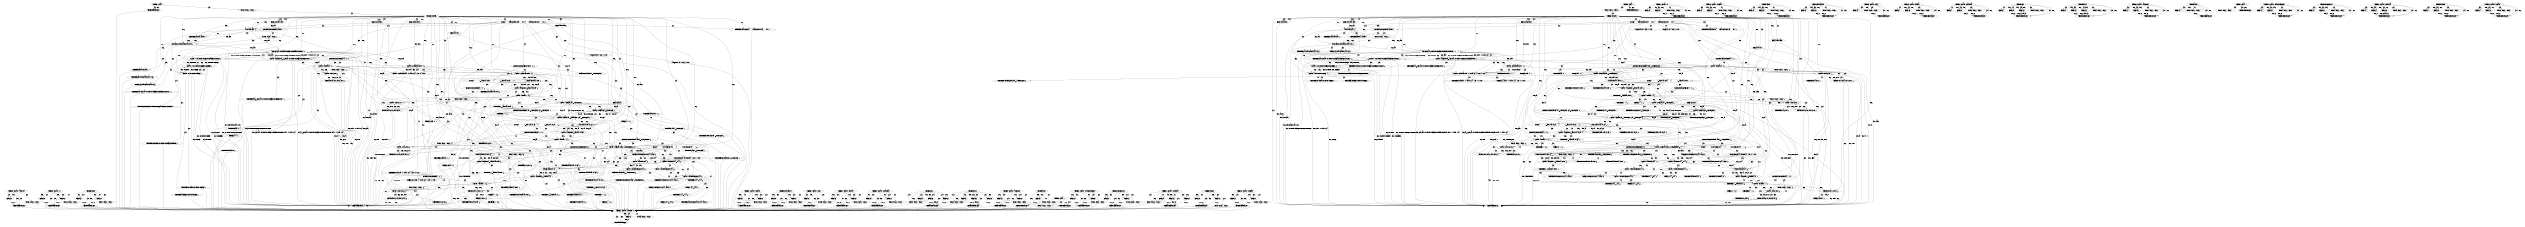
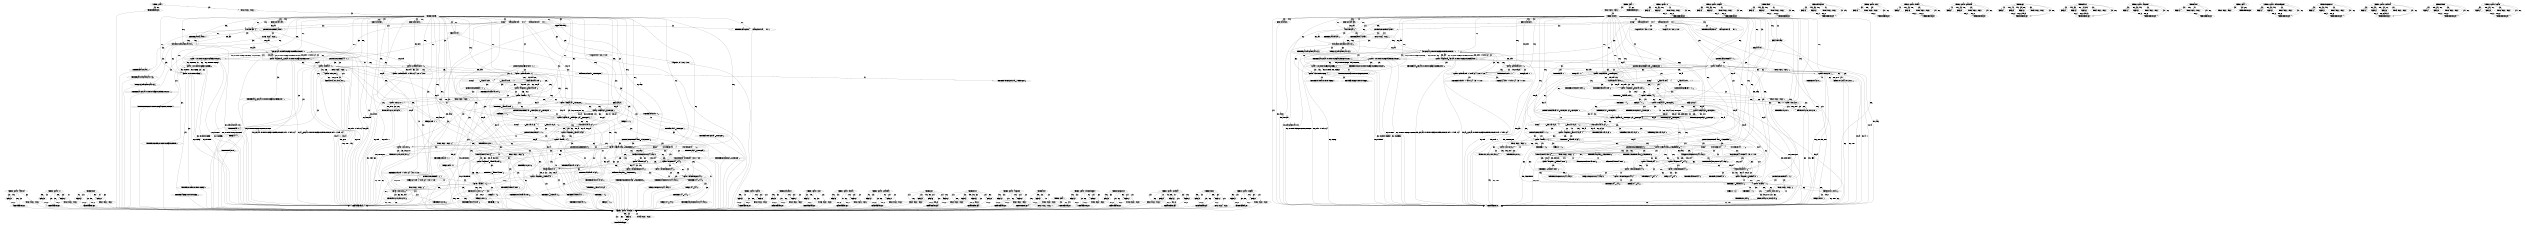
edge "(<operator>.notEquals,mode != MODE_INVALID)" -> "(IDENTIFIER,MODE_INVALID,mode != MODE_INVALID)": now "(IDENTIFIER,mode,mode != MODE_INVALID)" -> "(IDENTIFIER,MODE_INVALID,mode != MODE_INVALID)"
